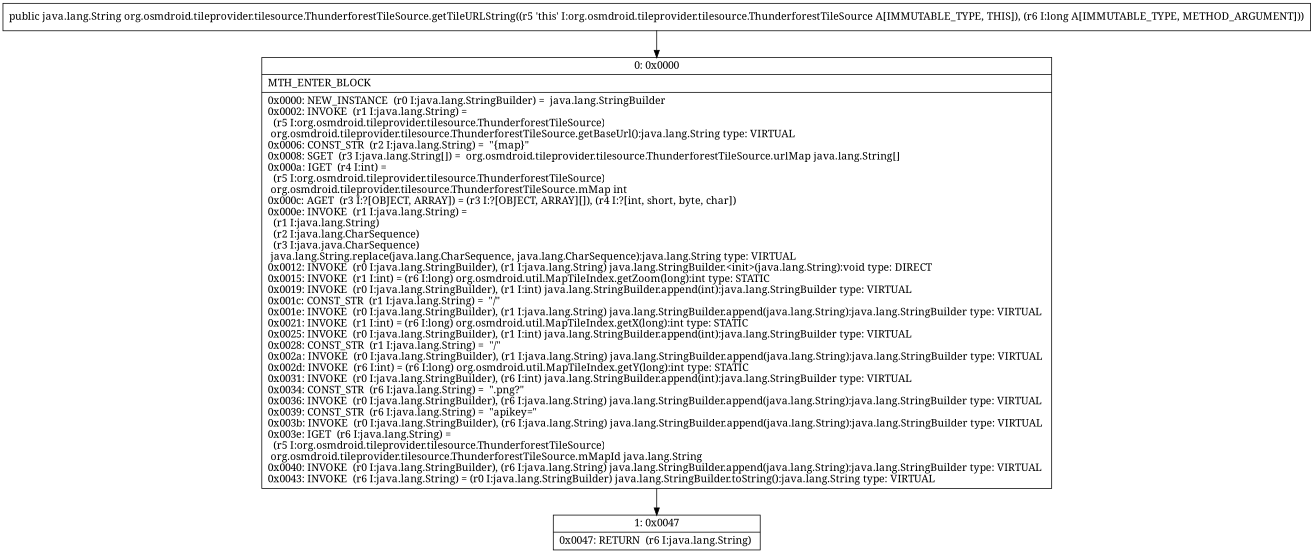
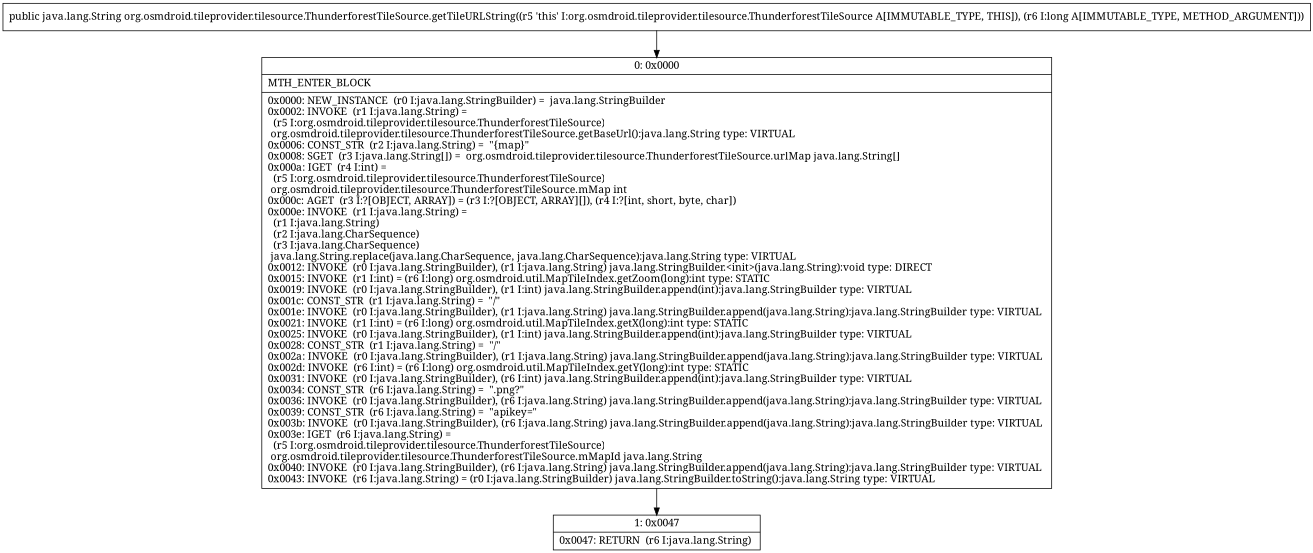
node "0: 0x0000": text "(r3 I:java.java.CharSequence)" -> "(r3 I:java.lang.CharSequence)"
